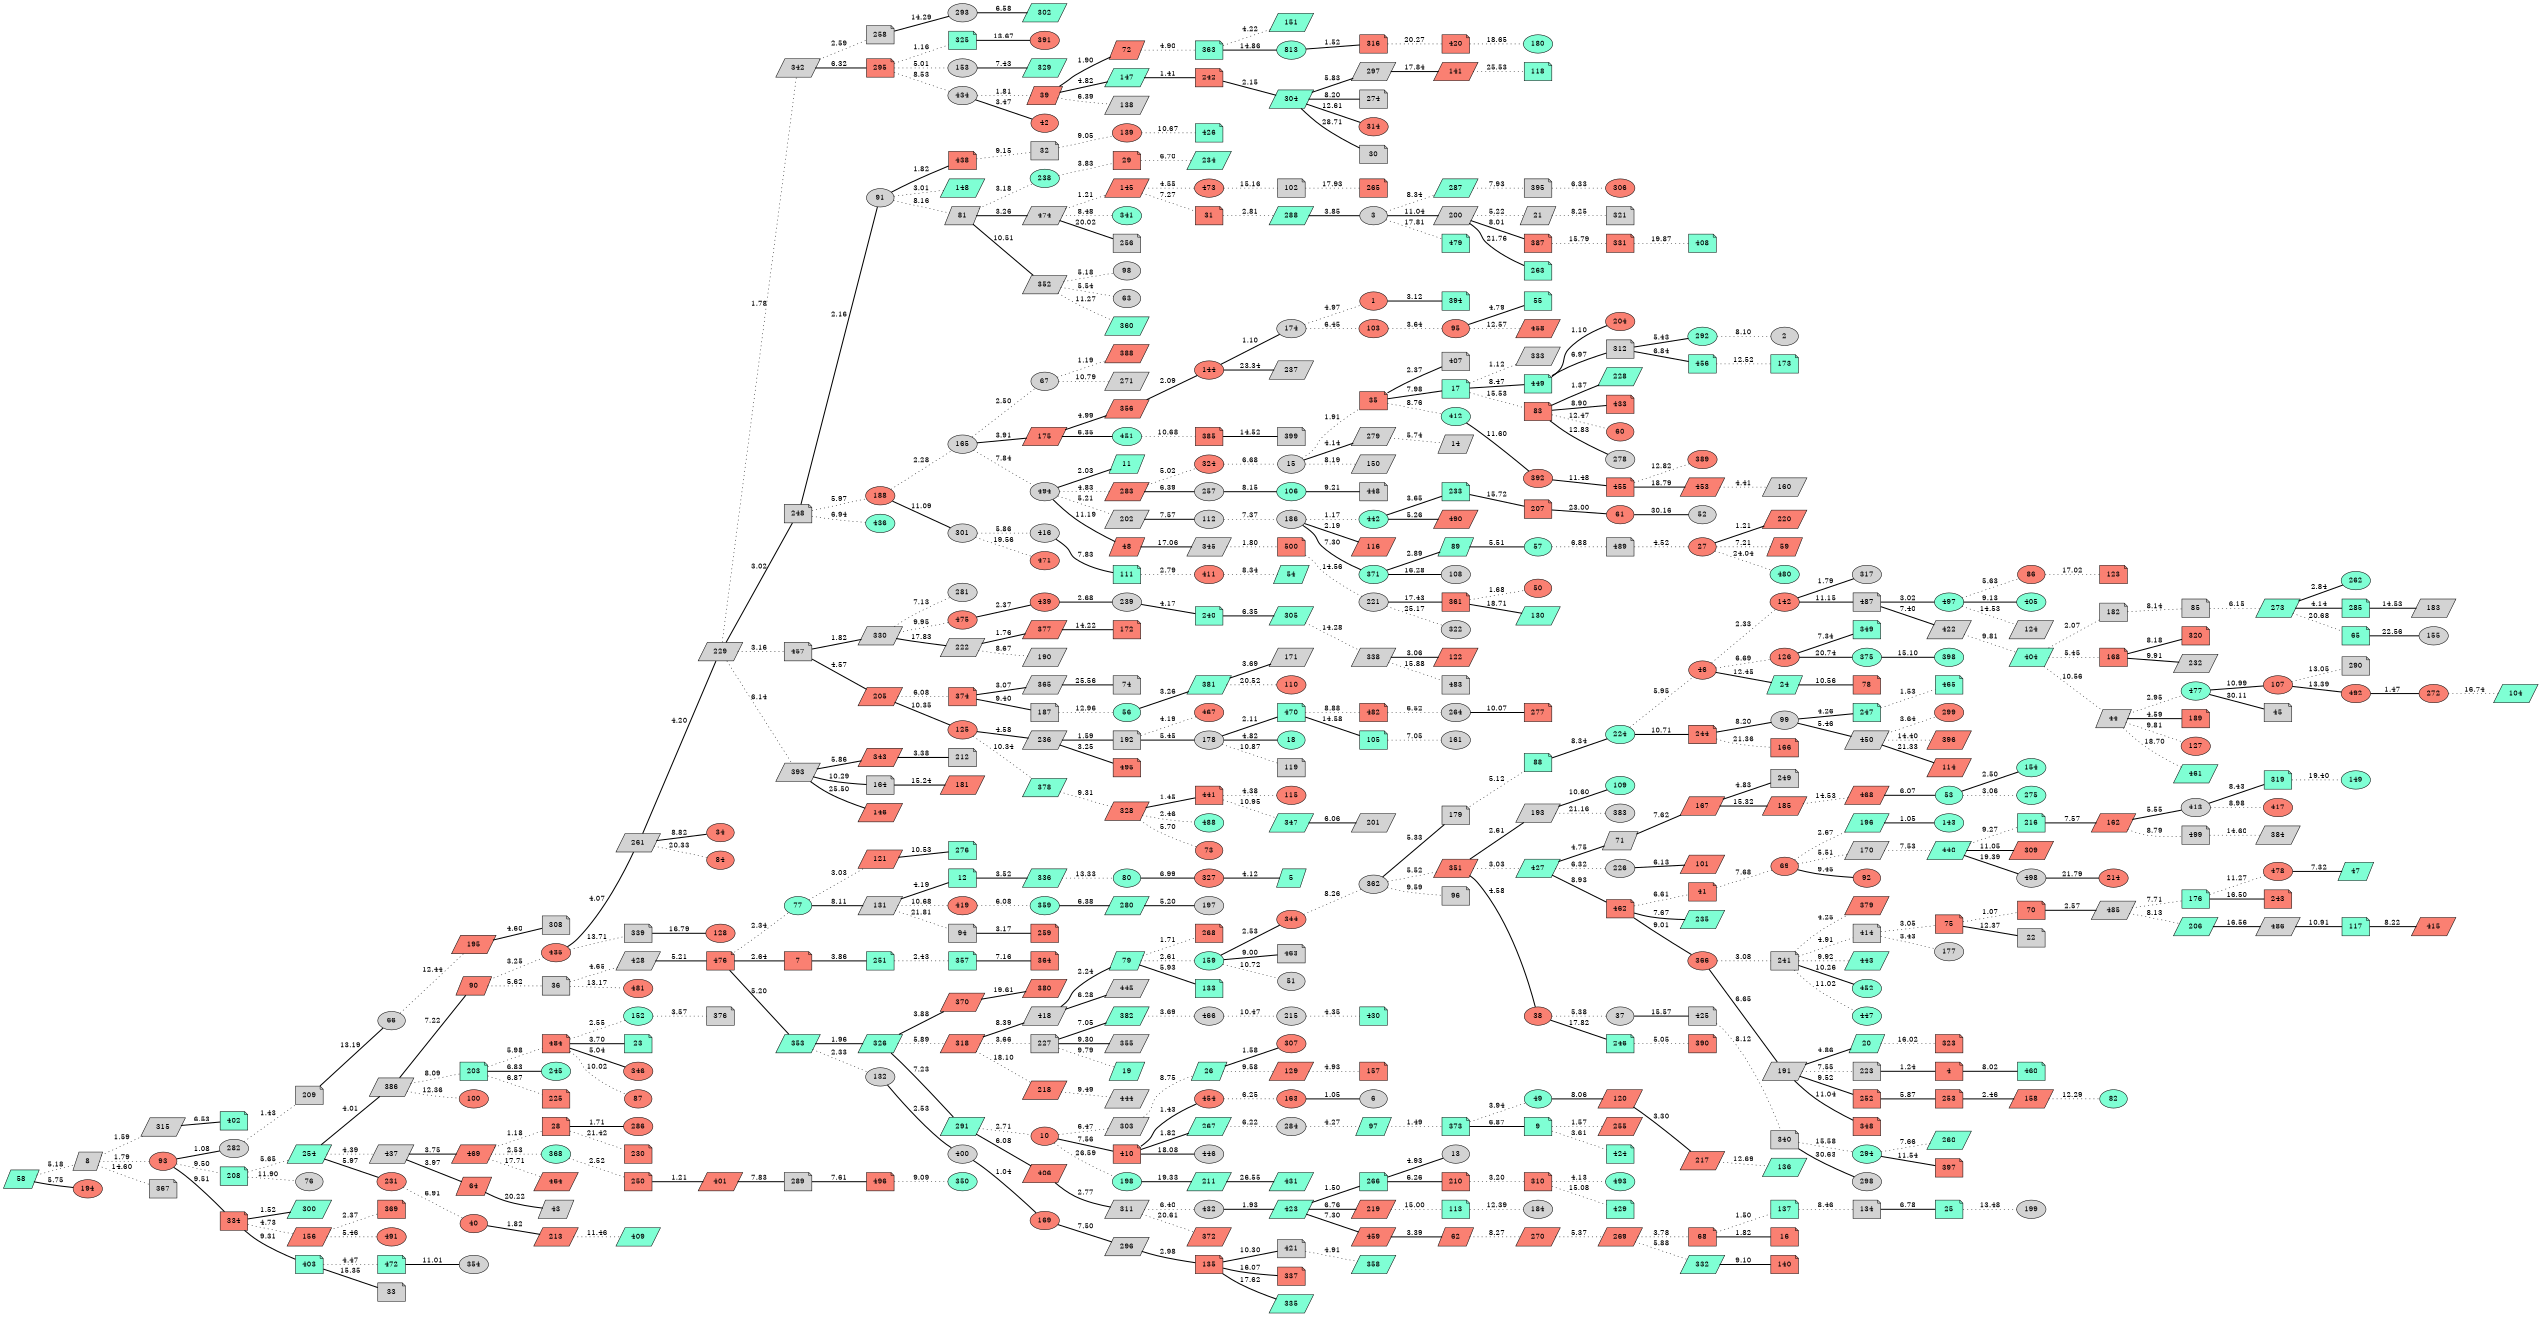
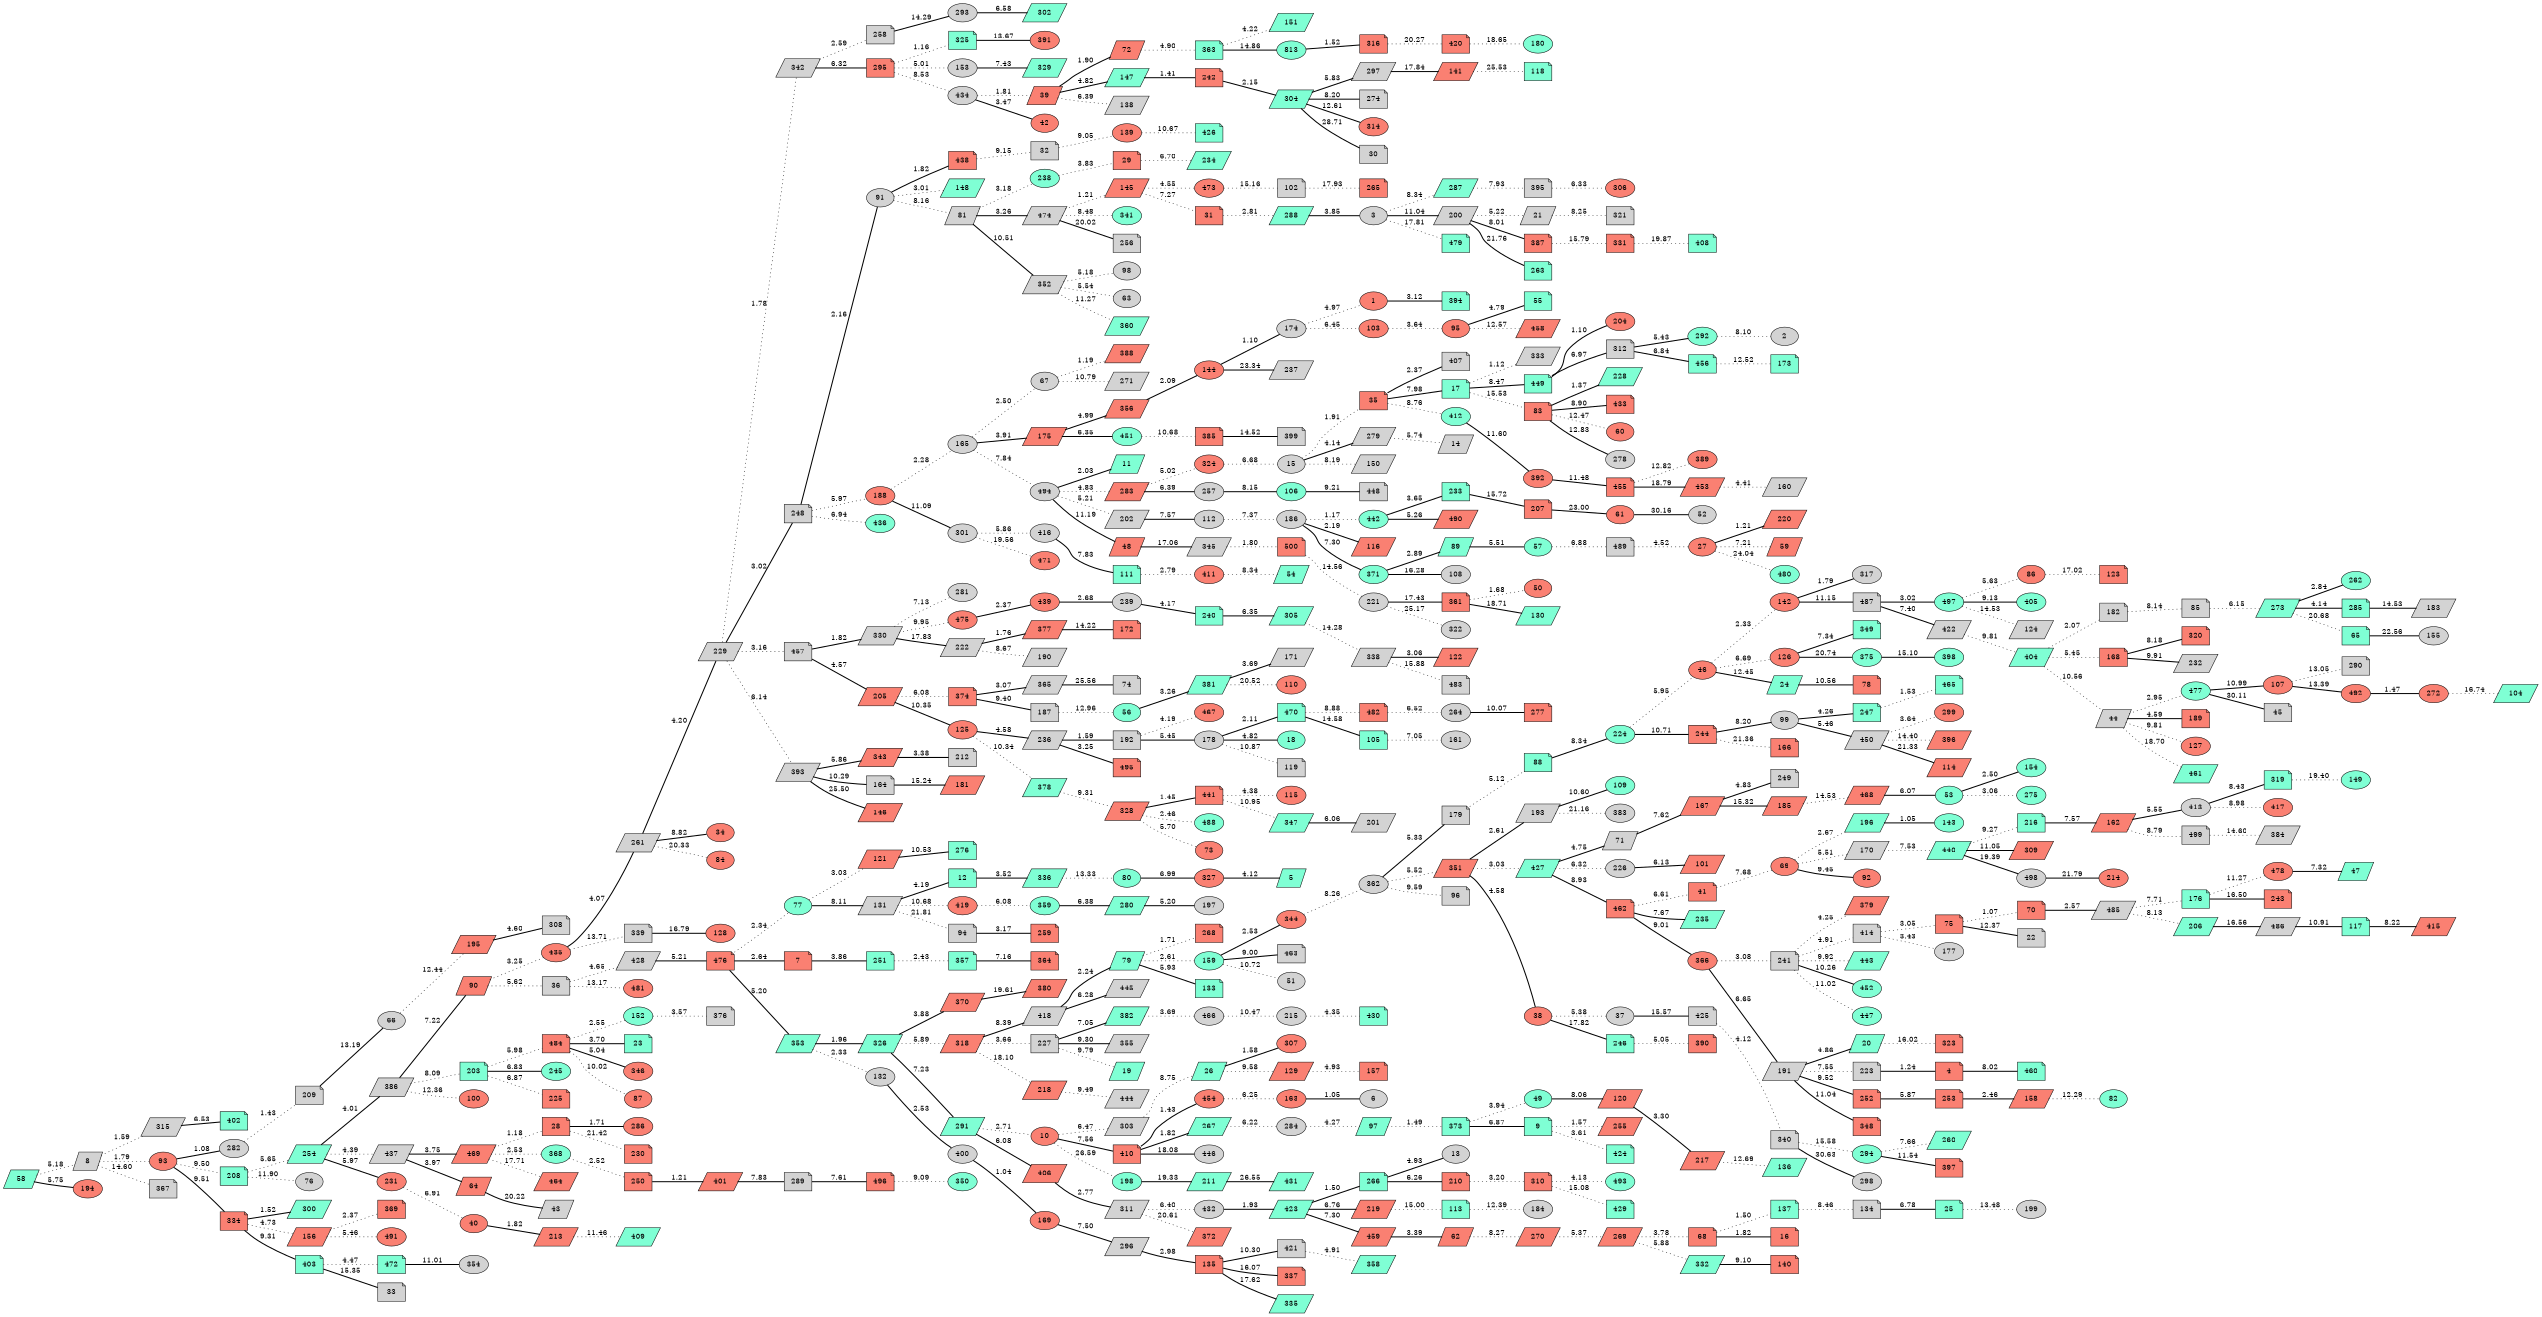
edge "425" -- "340": label "8.12" -> "4.12"
